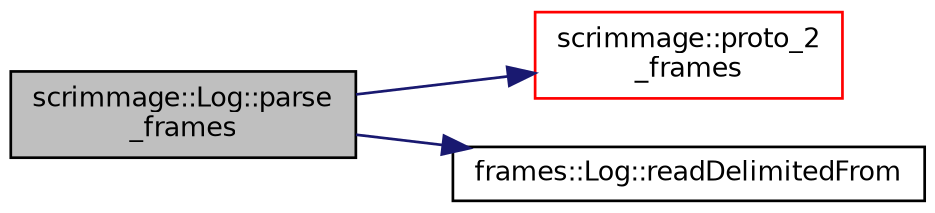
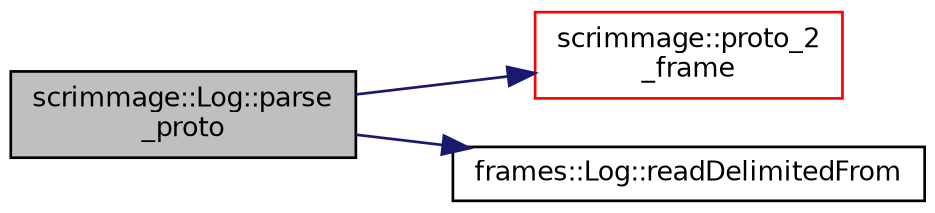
node "scrimmage::proto_2 _frames": label "scrimmage::proto_2 _frames" -> "scrimmage::proto_2 _frame"
node "scrimmage::Log::parse _frames": label "scrimmage::Log::parse _frames" -> "scrimmage::Log::parse _proto"
